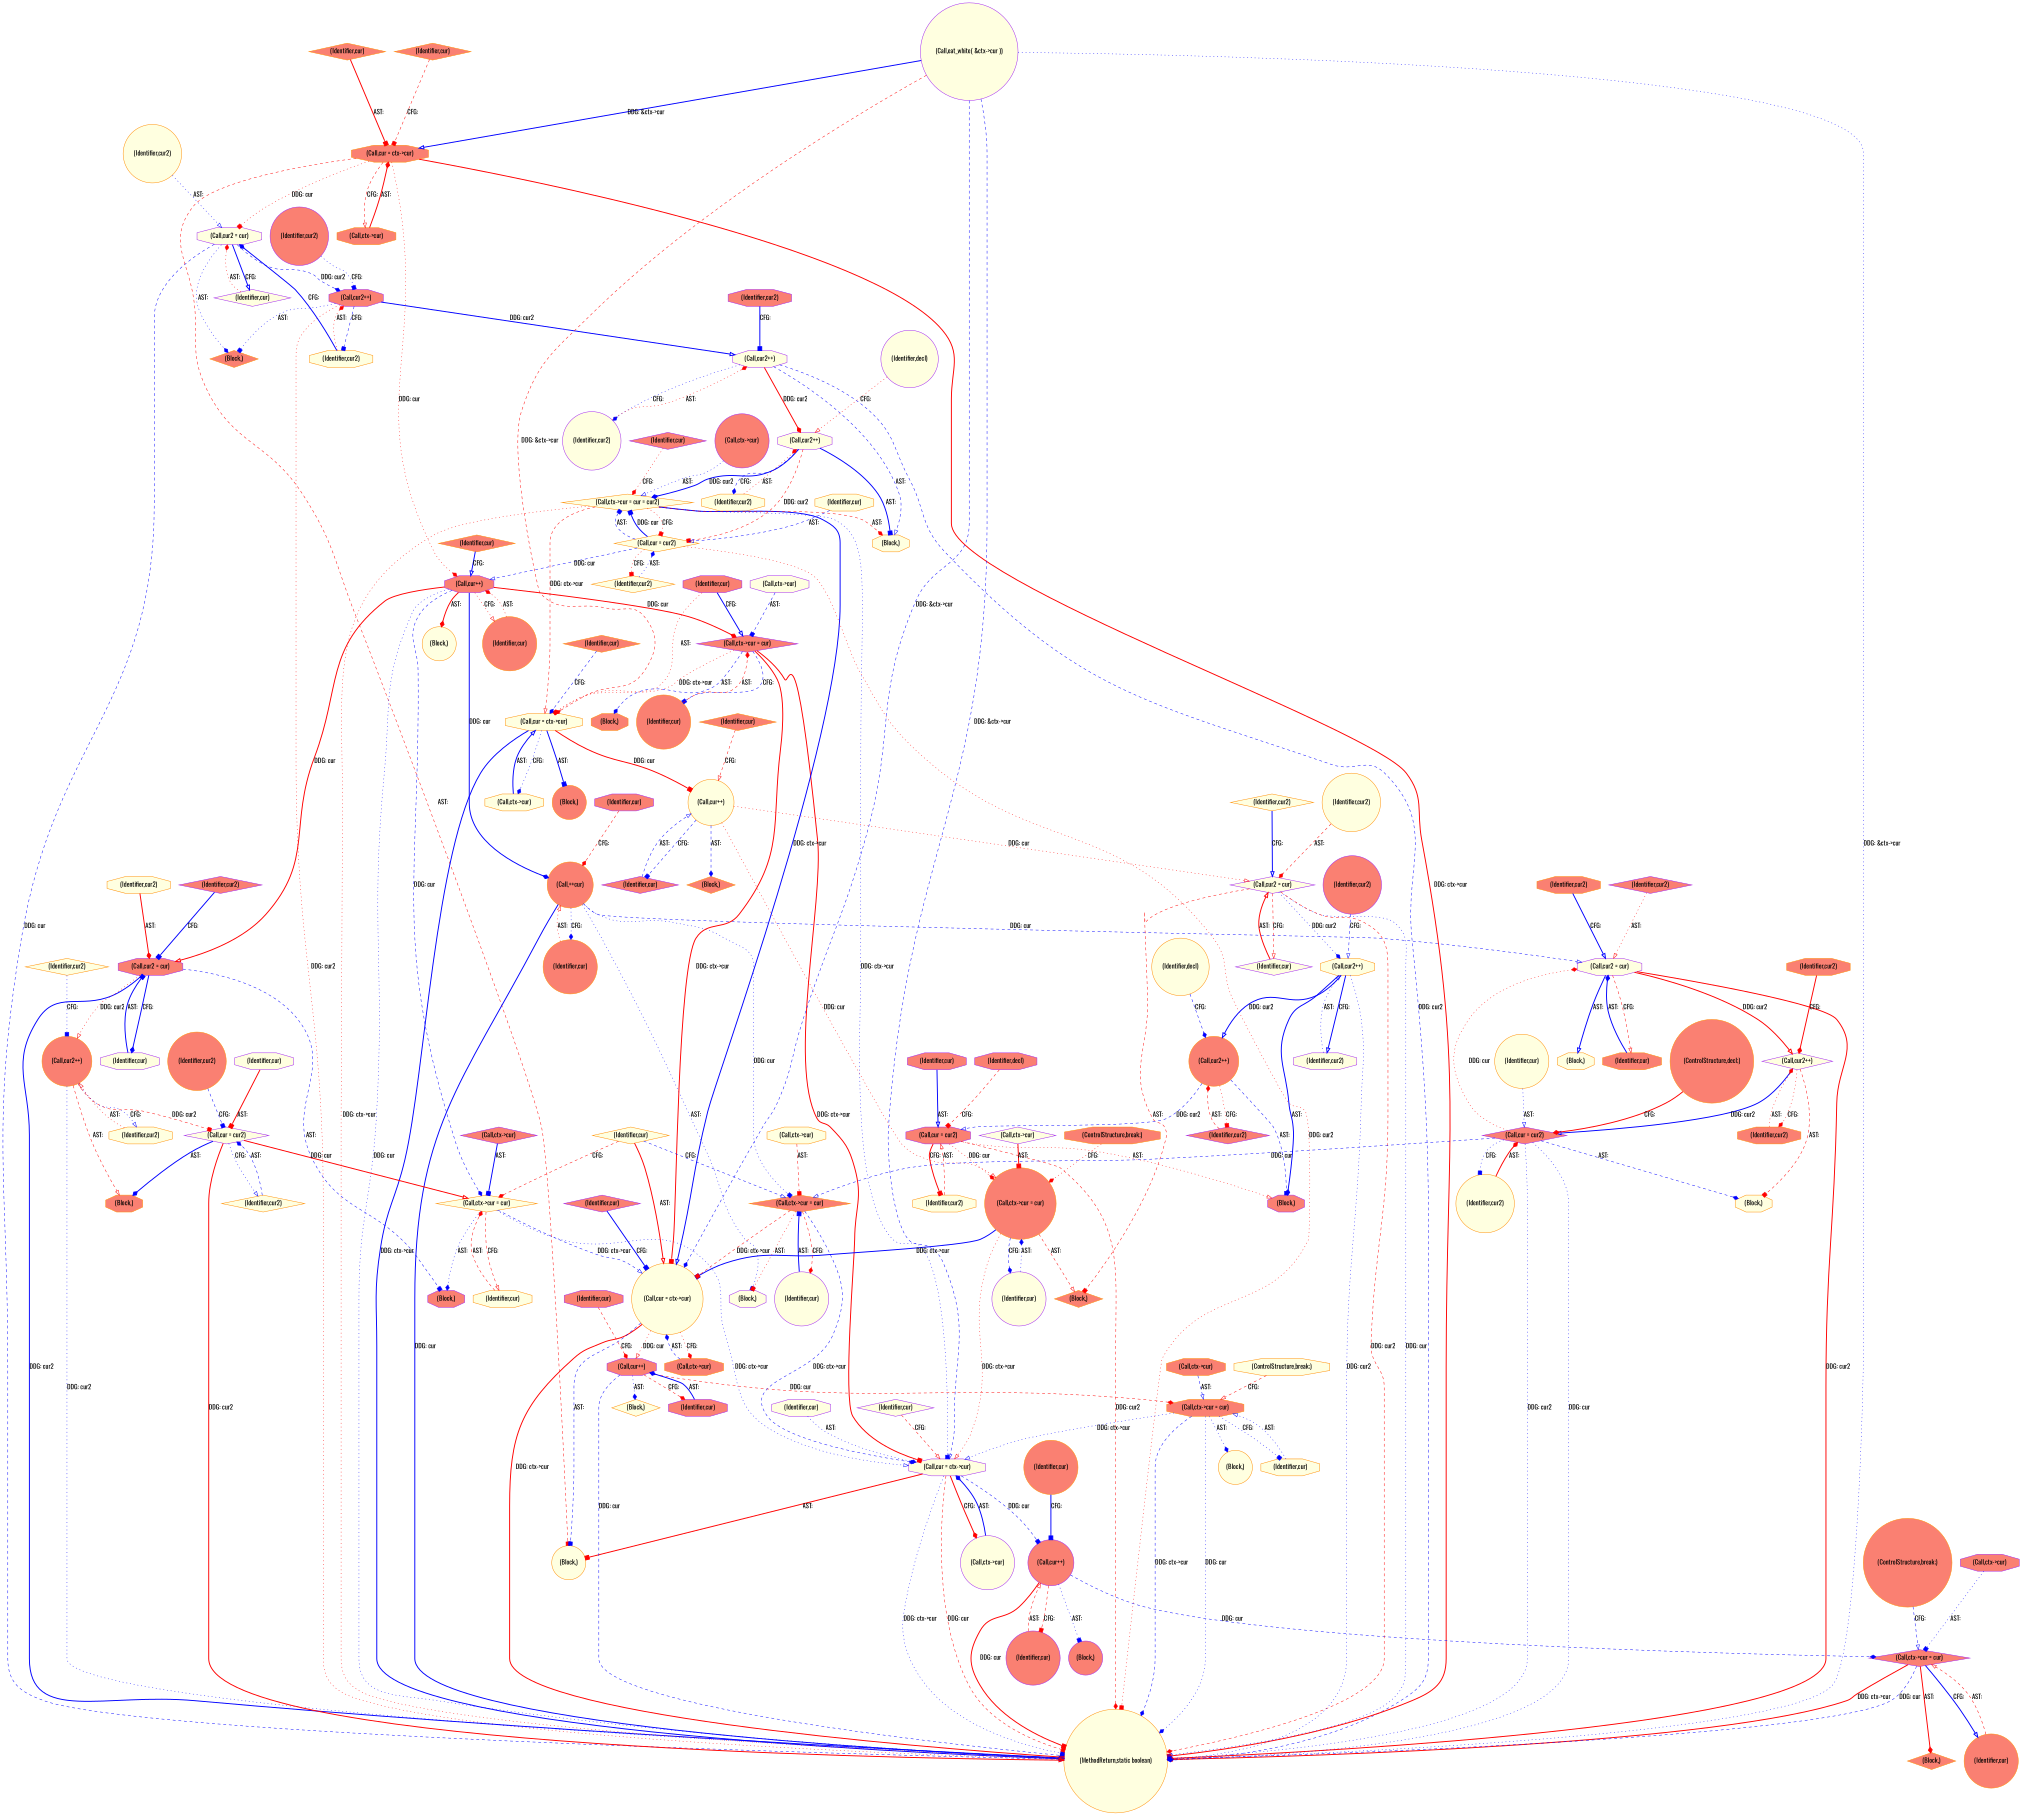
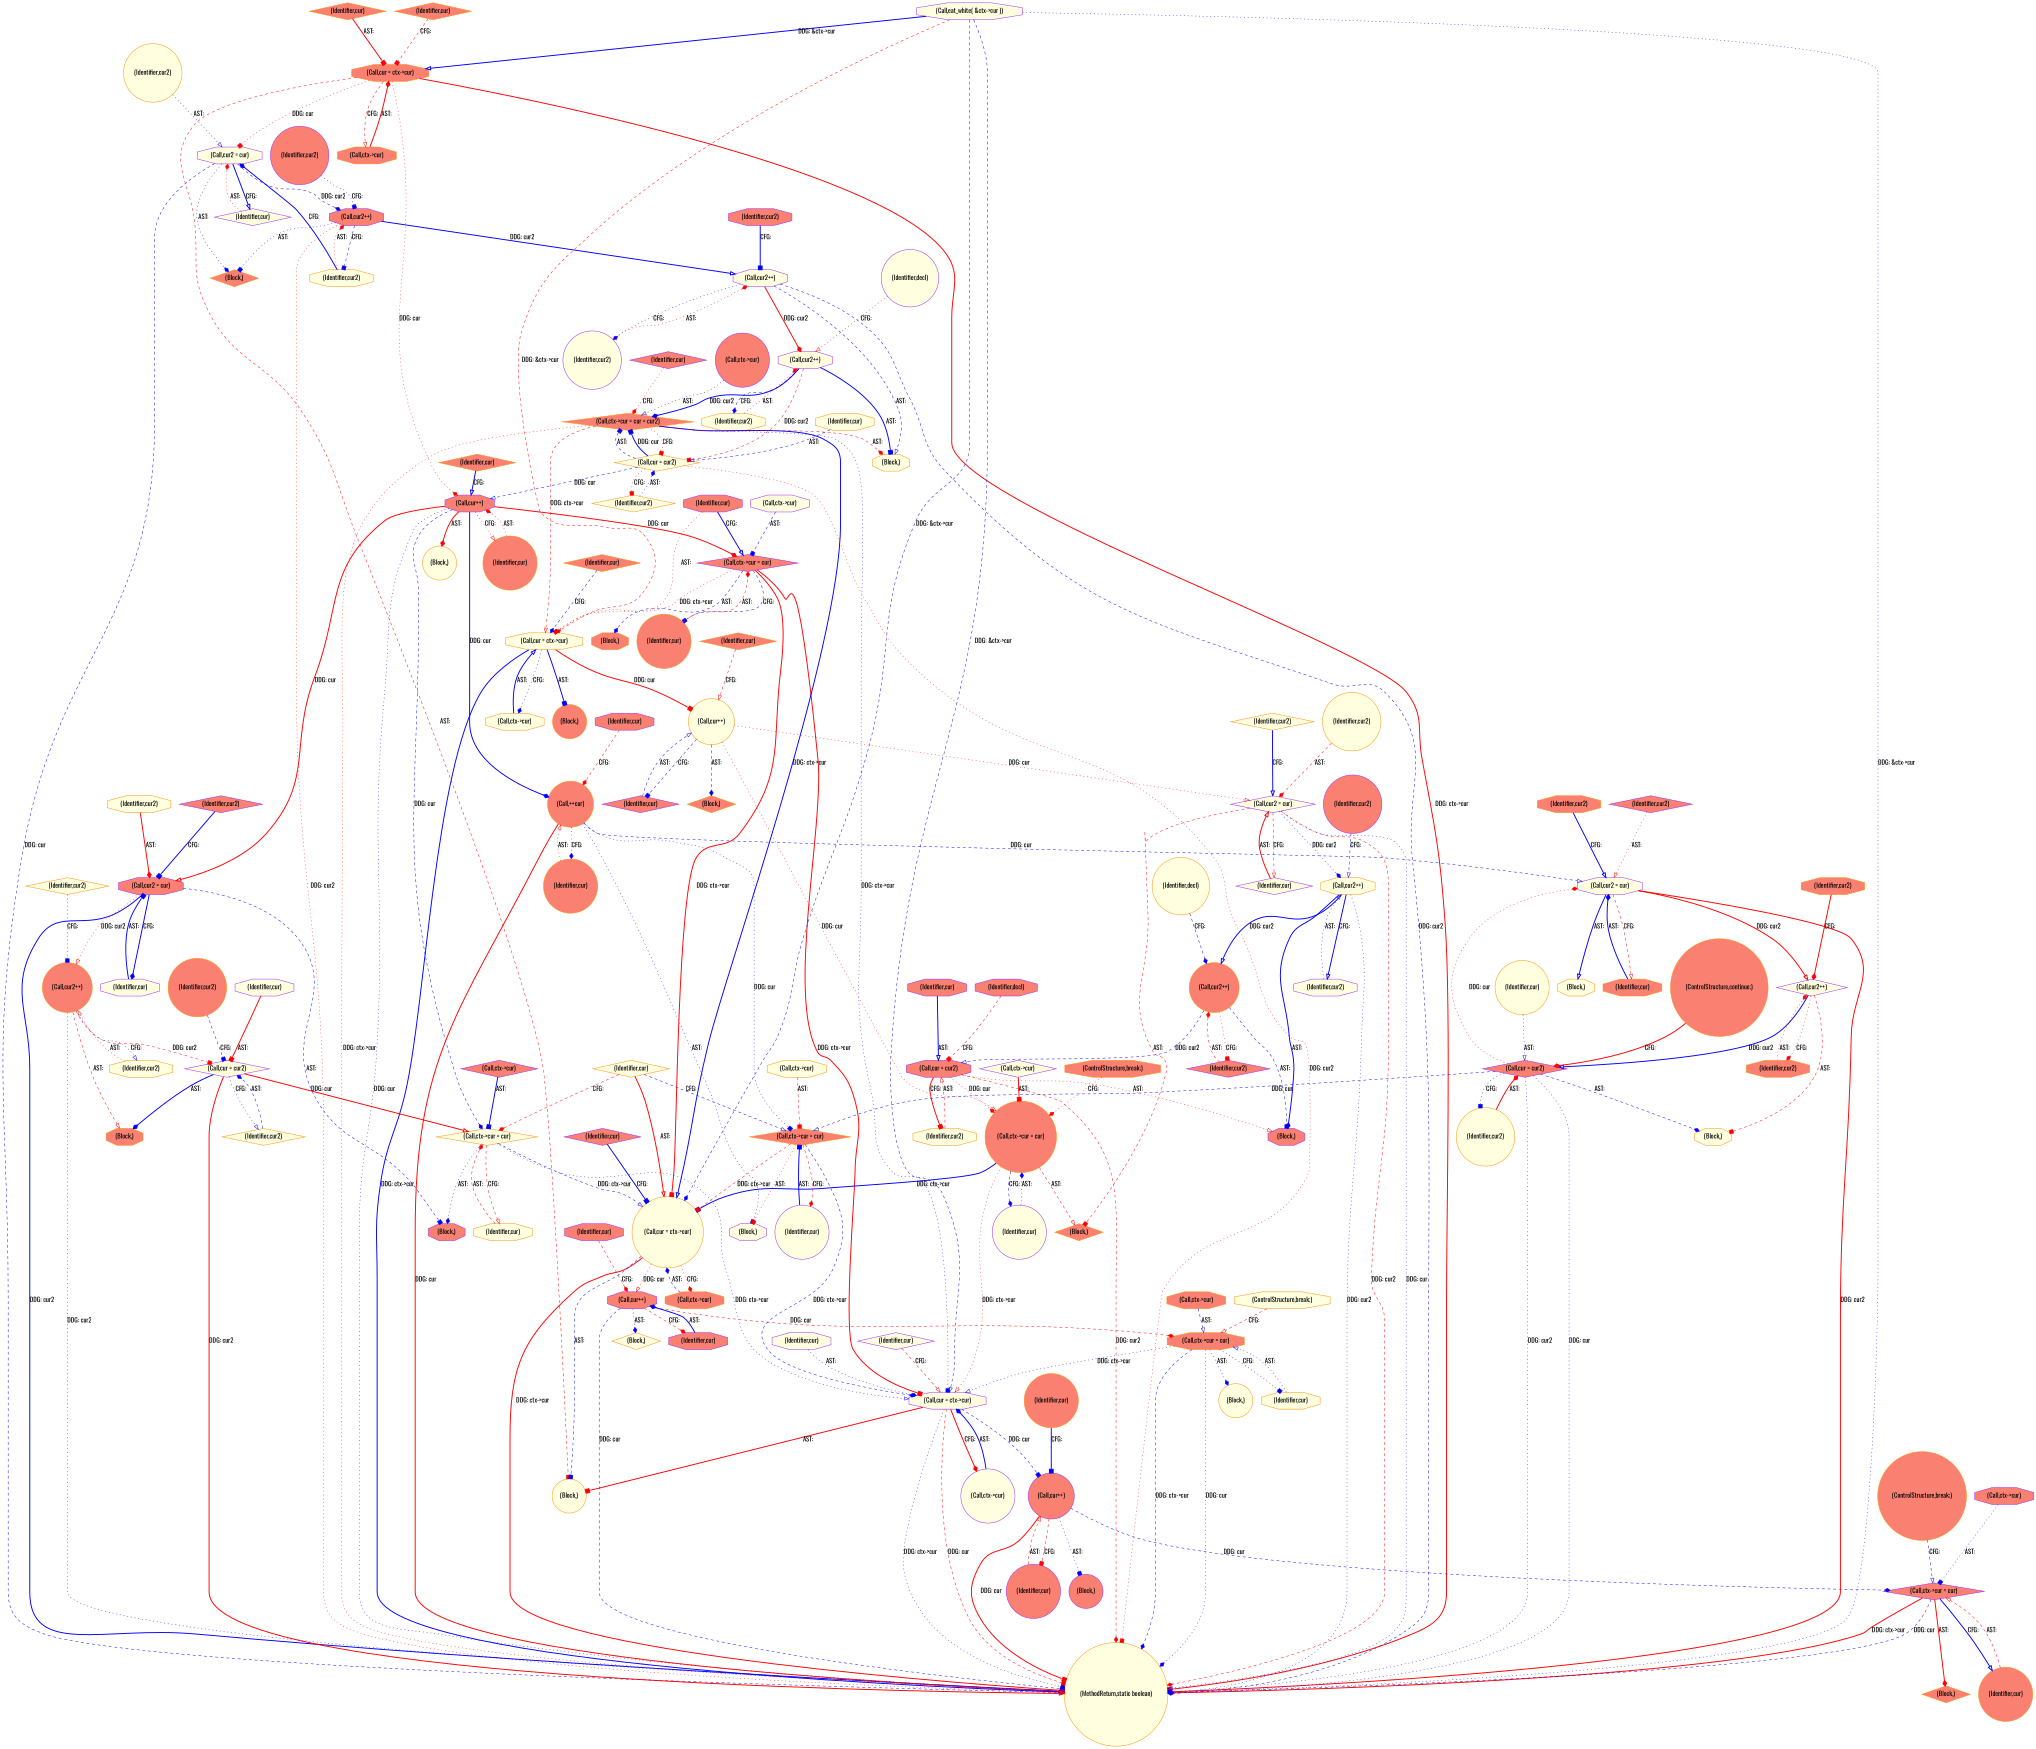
node "(Call,eat_white( &ctx->cur ))": shape circle -> octagon
node "(Call,ctx->cur = cur = cur2)": fillcolor lightyellow -> salmon
node "(ControlStructure,decl;)": label "(ControlStructure,decl;)" -> "(ControlStructure,continue;)"
edge "(Call,++cur)" -> "(MethodReturn,static boolean)": color blue -> red
